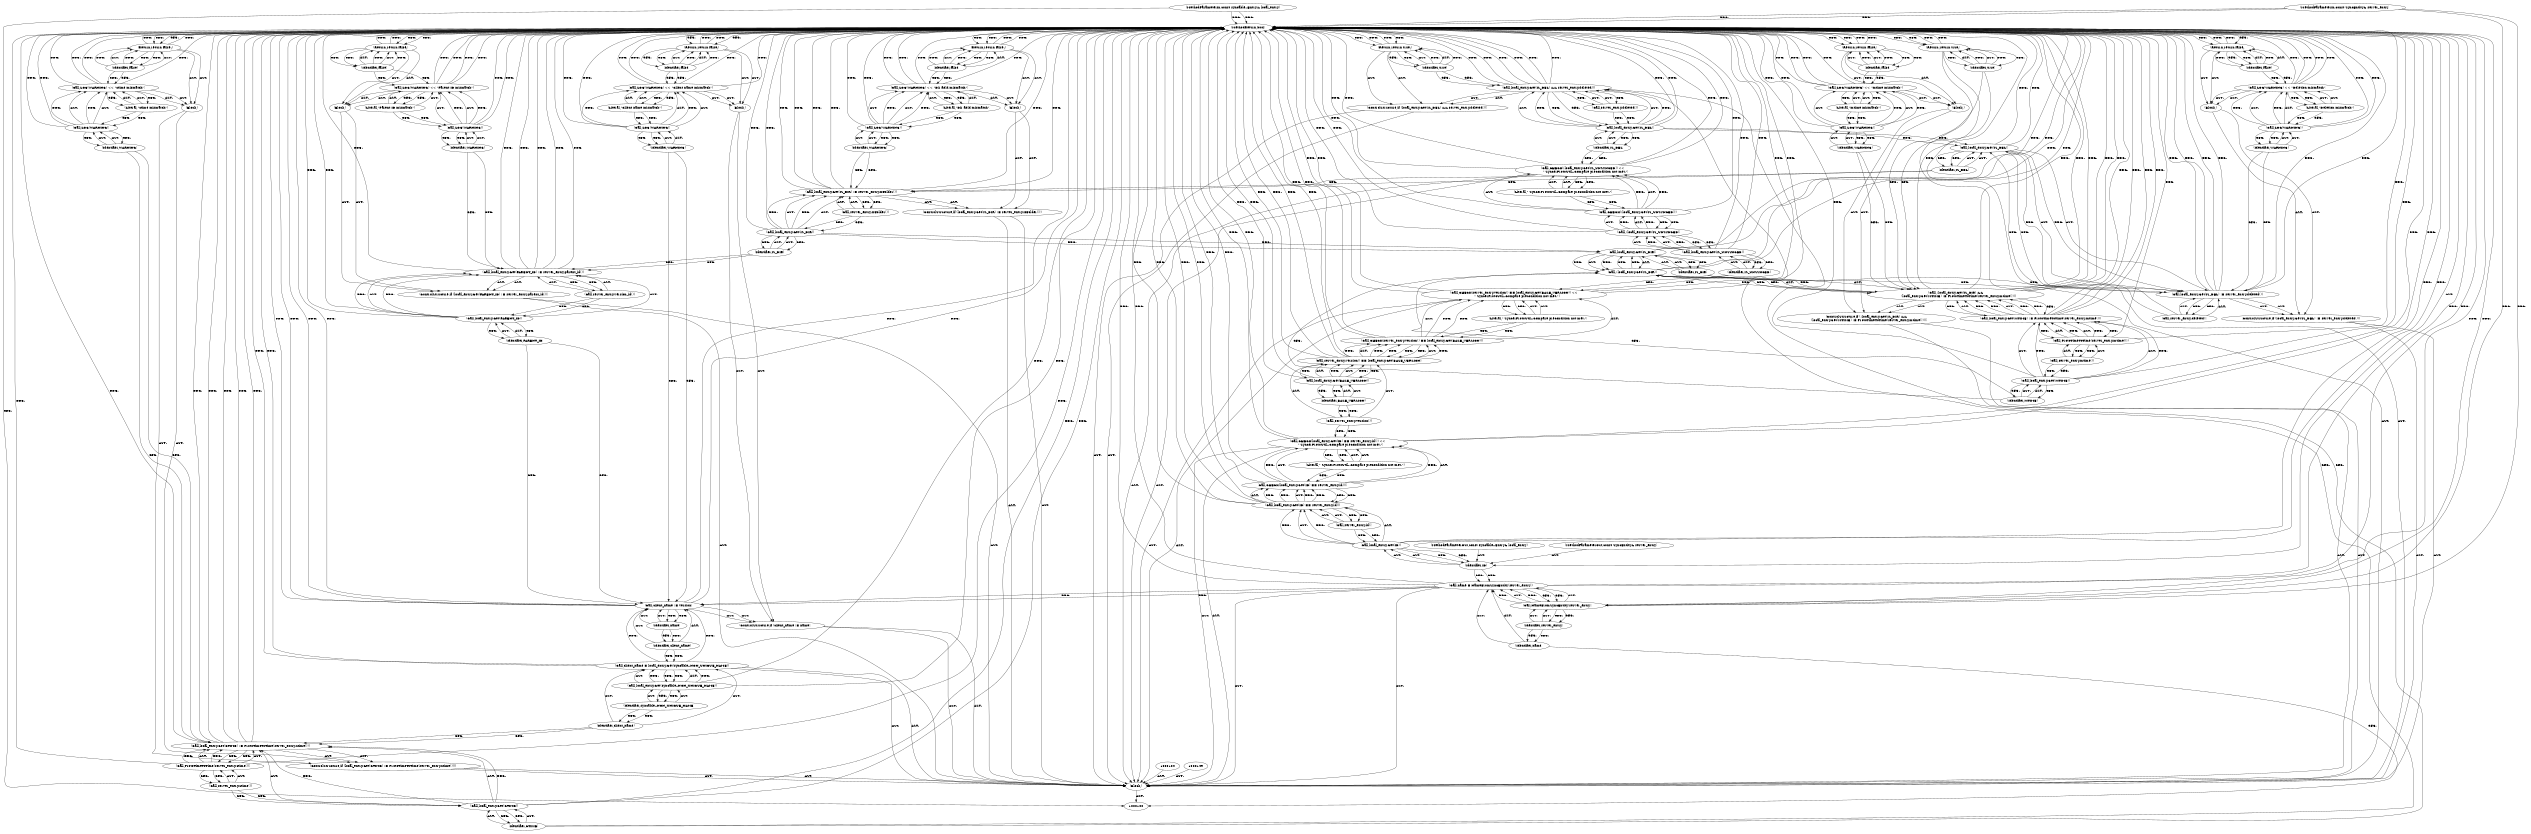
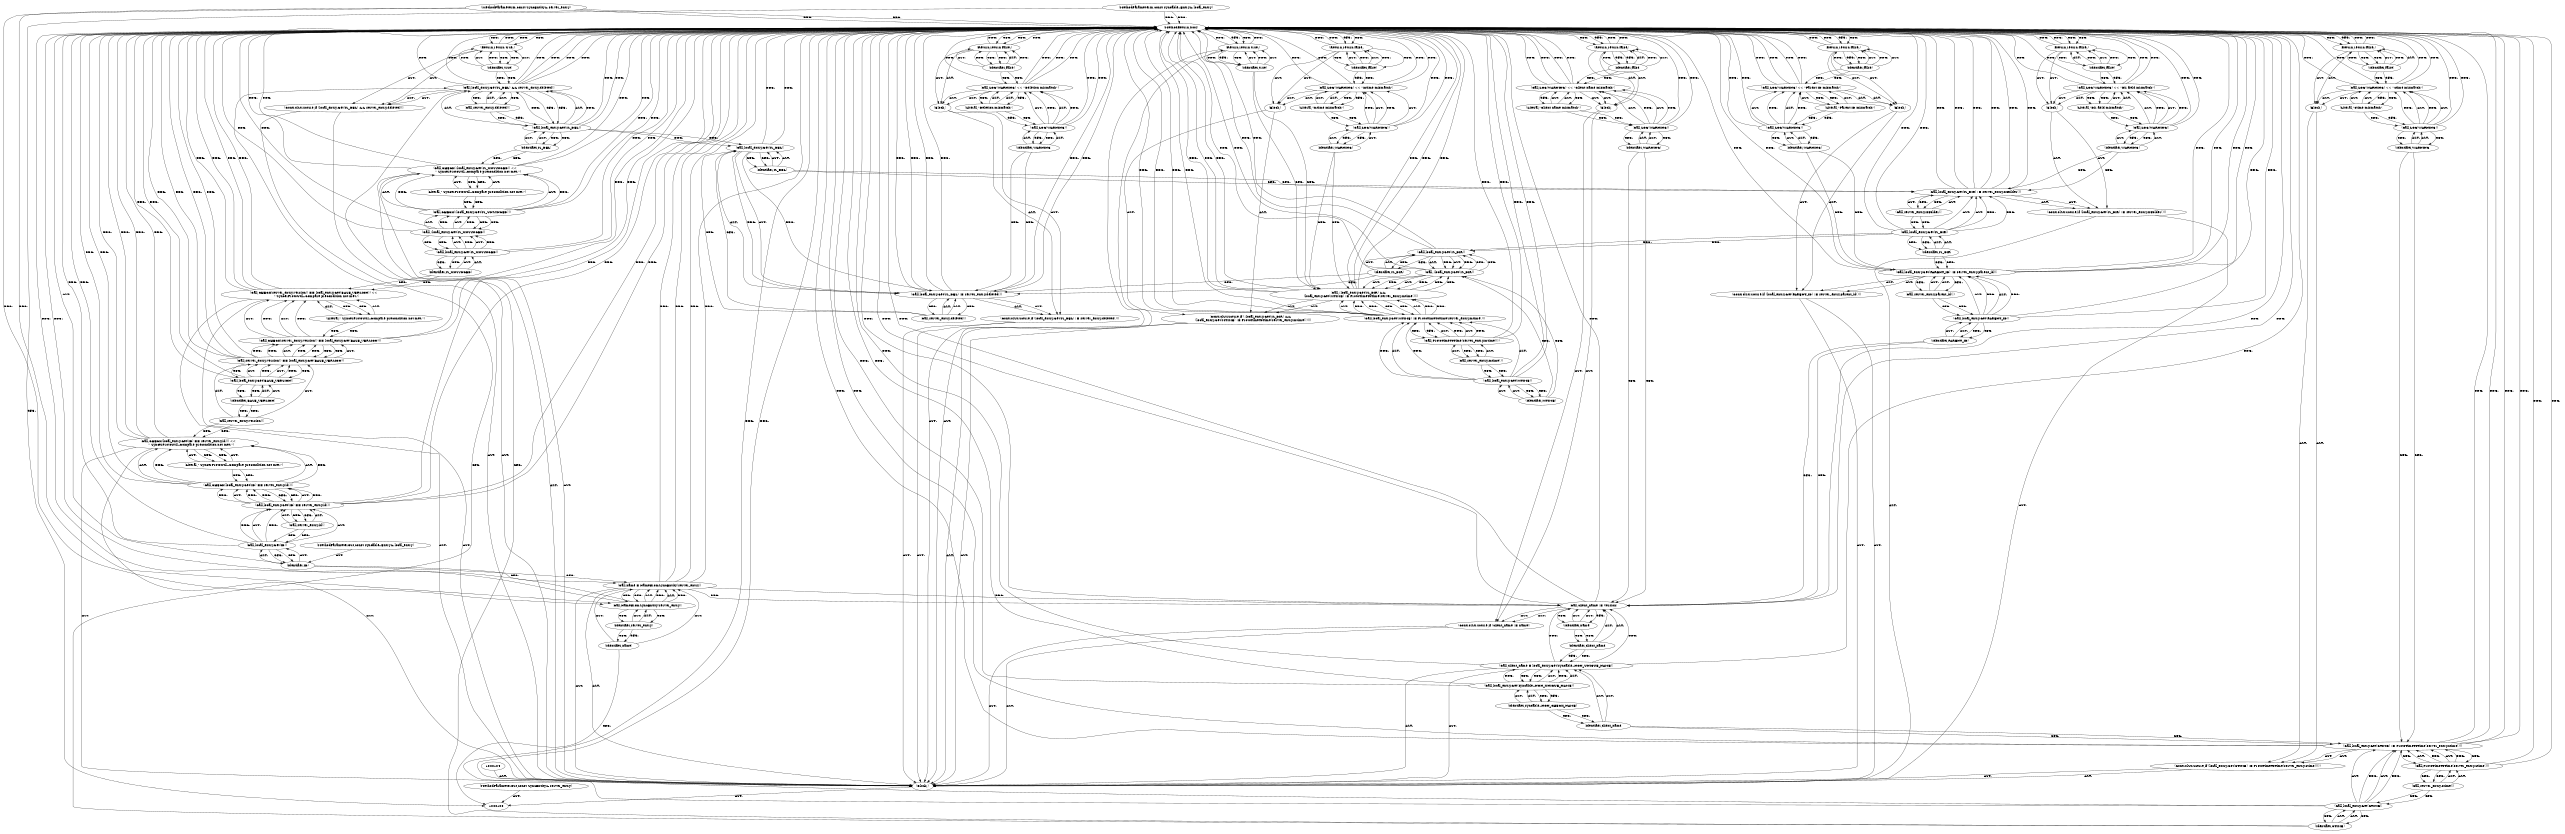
node "(Call,server_entry.version_id())": label "(Call,server_entry.version_id())" -> "(Call,server_entry.parent_id())"
edge "(MethodParameterOut,const SyncEntity& server_entry)" -> "(Identifier,ID)": now "(MethodParameterOut,const SyncEntity& server_entry)" -> "1000100"
node "(Identifier,syncable::NON_UNIQUE_NAME)": label "(Identifier,syncable::NON_UNIQUE_NAME)" -> "(Identifier,syncable::NON_CHECK_NAME)"
node "1000149": removed
